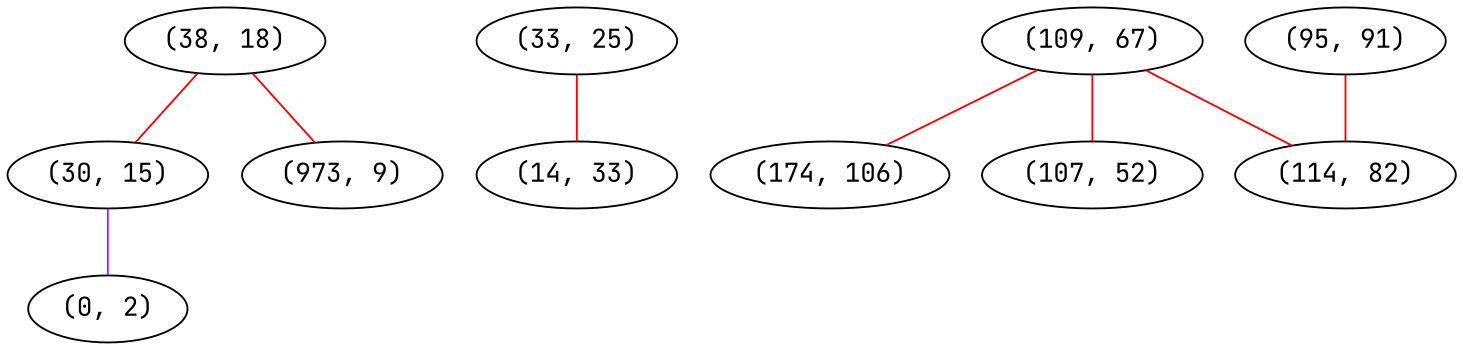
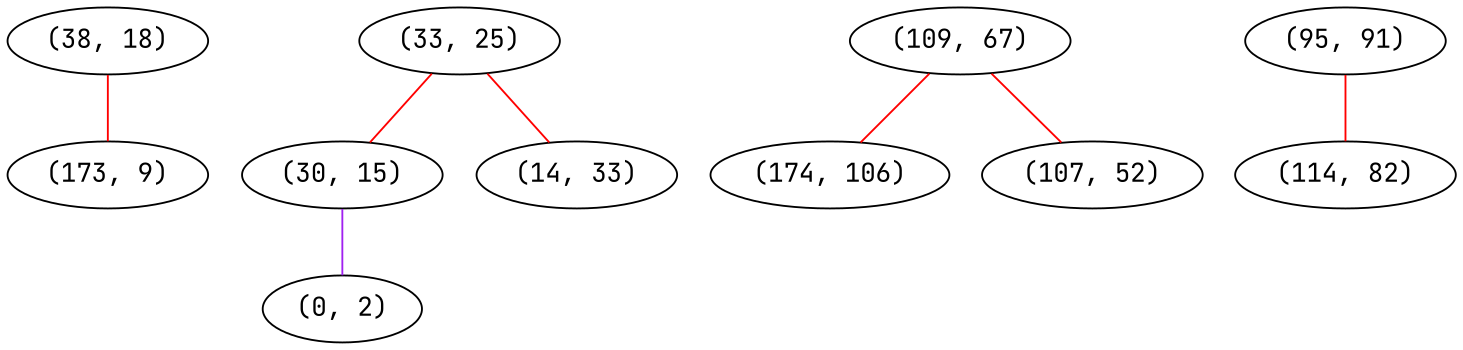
edge "(38, 18)" -- "(30, 15)": now "(33, 25)" -- "(30, 15)"
edge "(109, 67)" -- "(114, 82)": removed
node "(973, 9)": label "(973, 9)" -> "(173, 9)"
